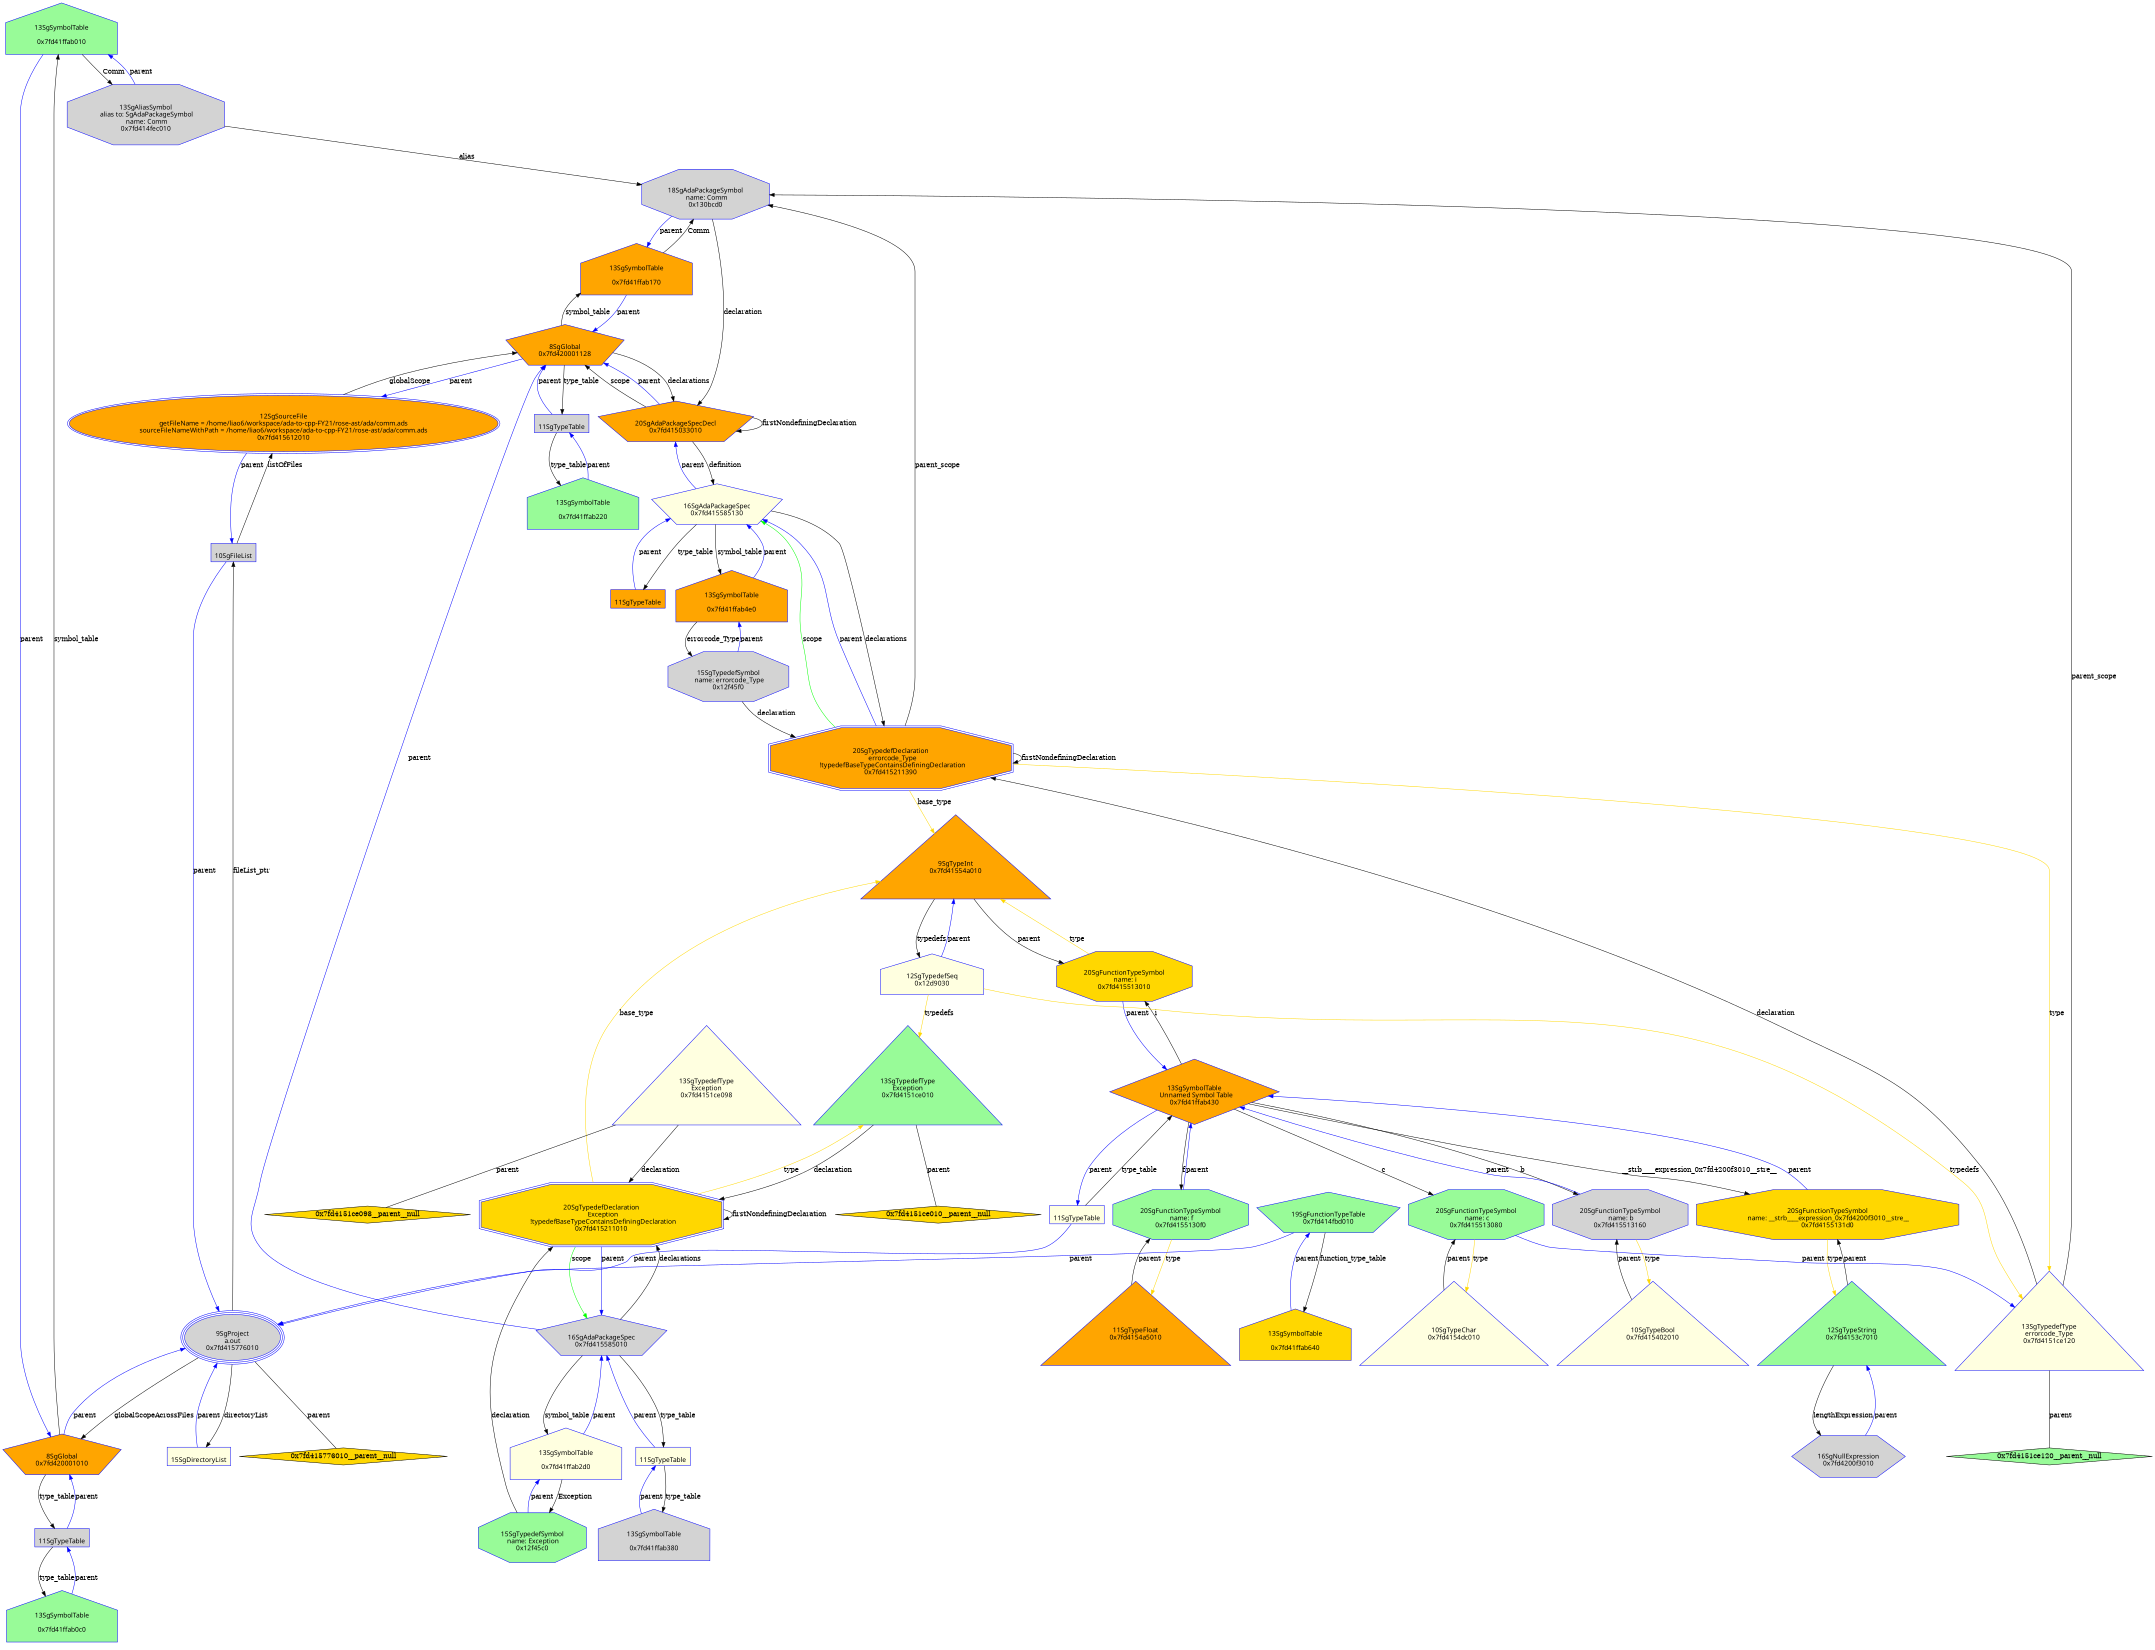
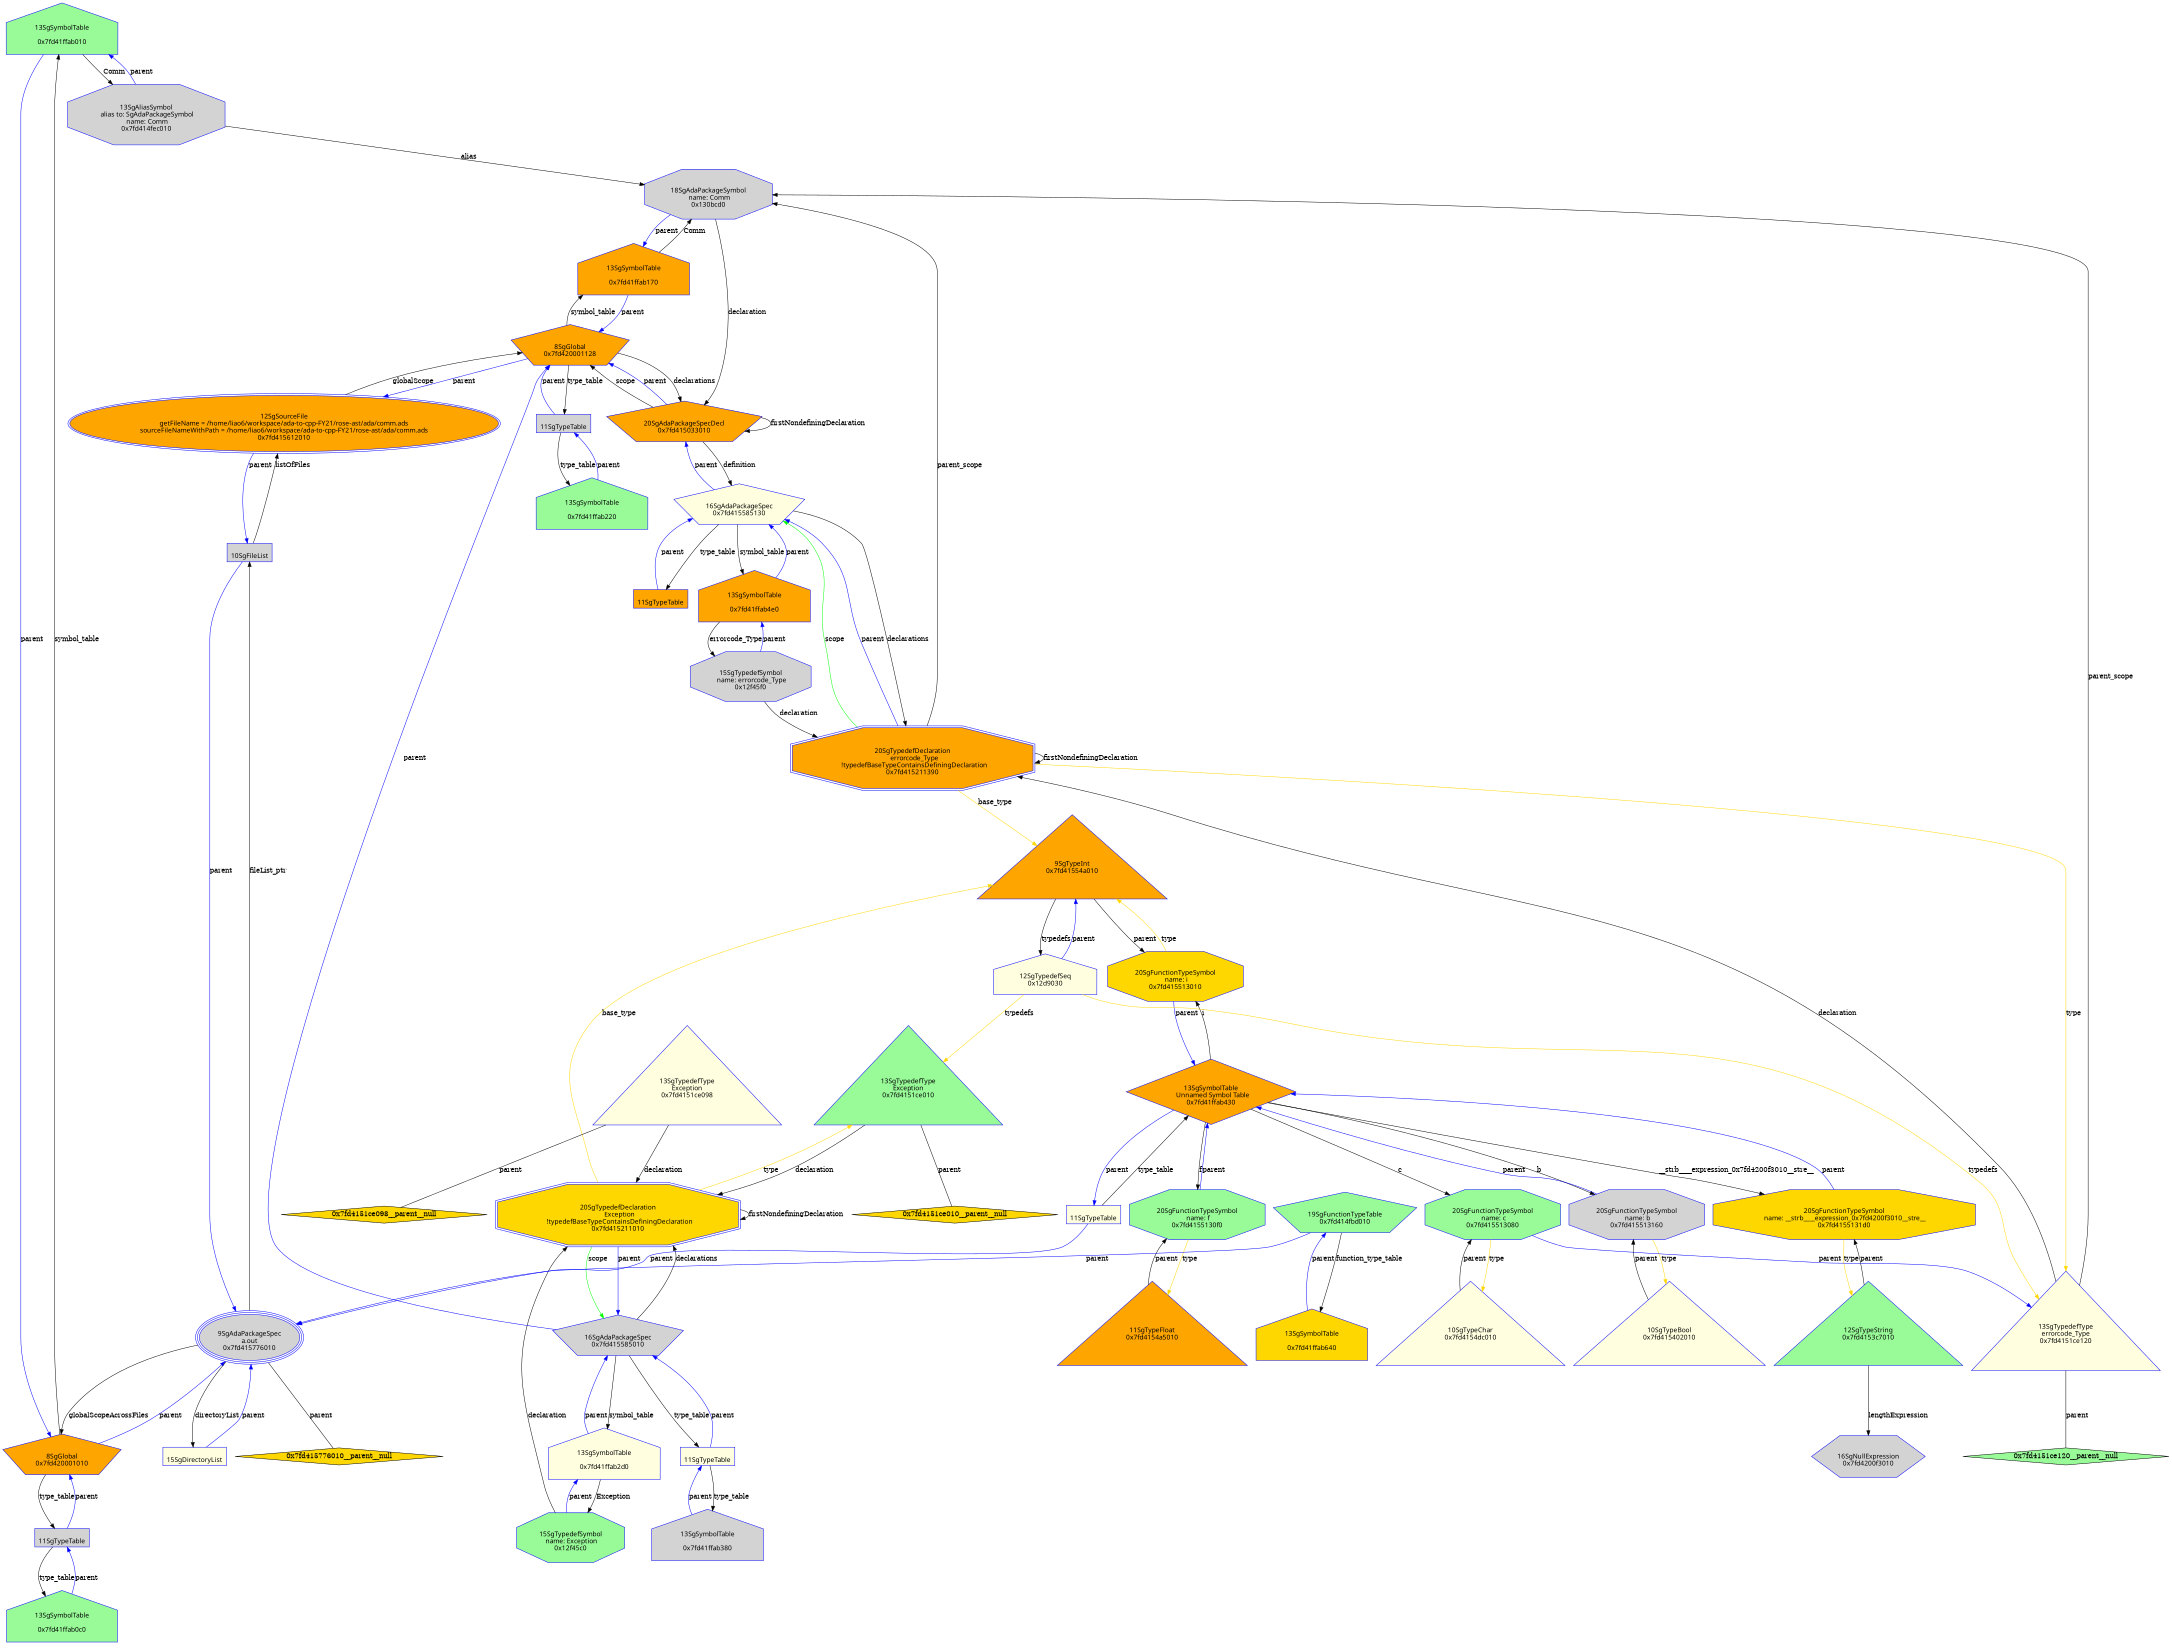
node "9SgProject a.out 0x7fd415776010": label "9SgProject a.out 0x7fd415776010" -> "9SgAdaPackageSpec a.out 0x7fd415776010"
edge "16SgNullExpression 0x7fd4200f3010" -> "12SgTypeString 0x7fd4153c7010": removed, label "parent"
